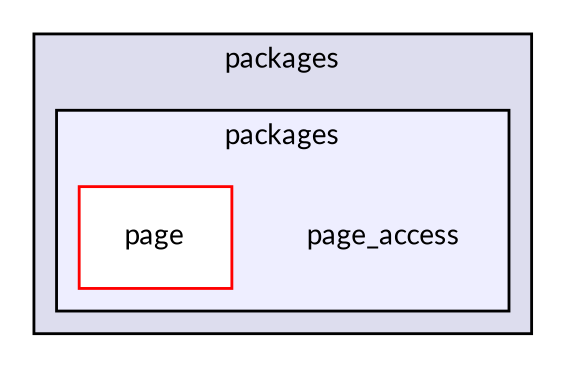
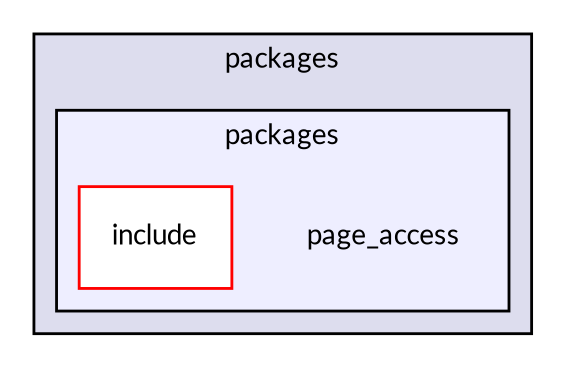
node "page": label "page" -> "include"
